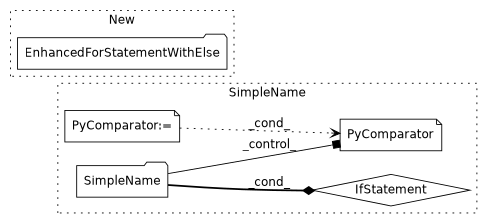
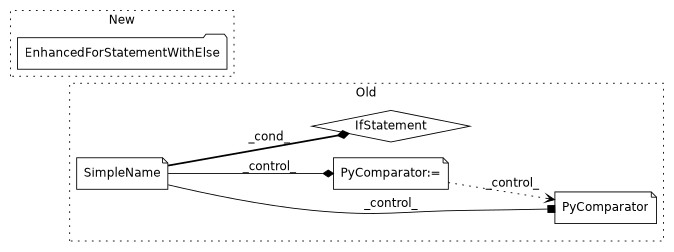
cluster "SimpleName": label "SimpleName" -> "Old"
edge "PyComparator:=" -> "PyComparator": label "_cond_" -> "_control_"
edge "SimpleName" -> "PyComparator:=": added, label "_control_"
node "SimpleName": shape folder -> note
